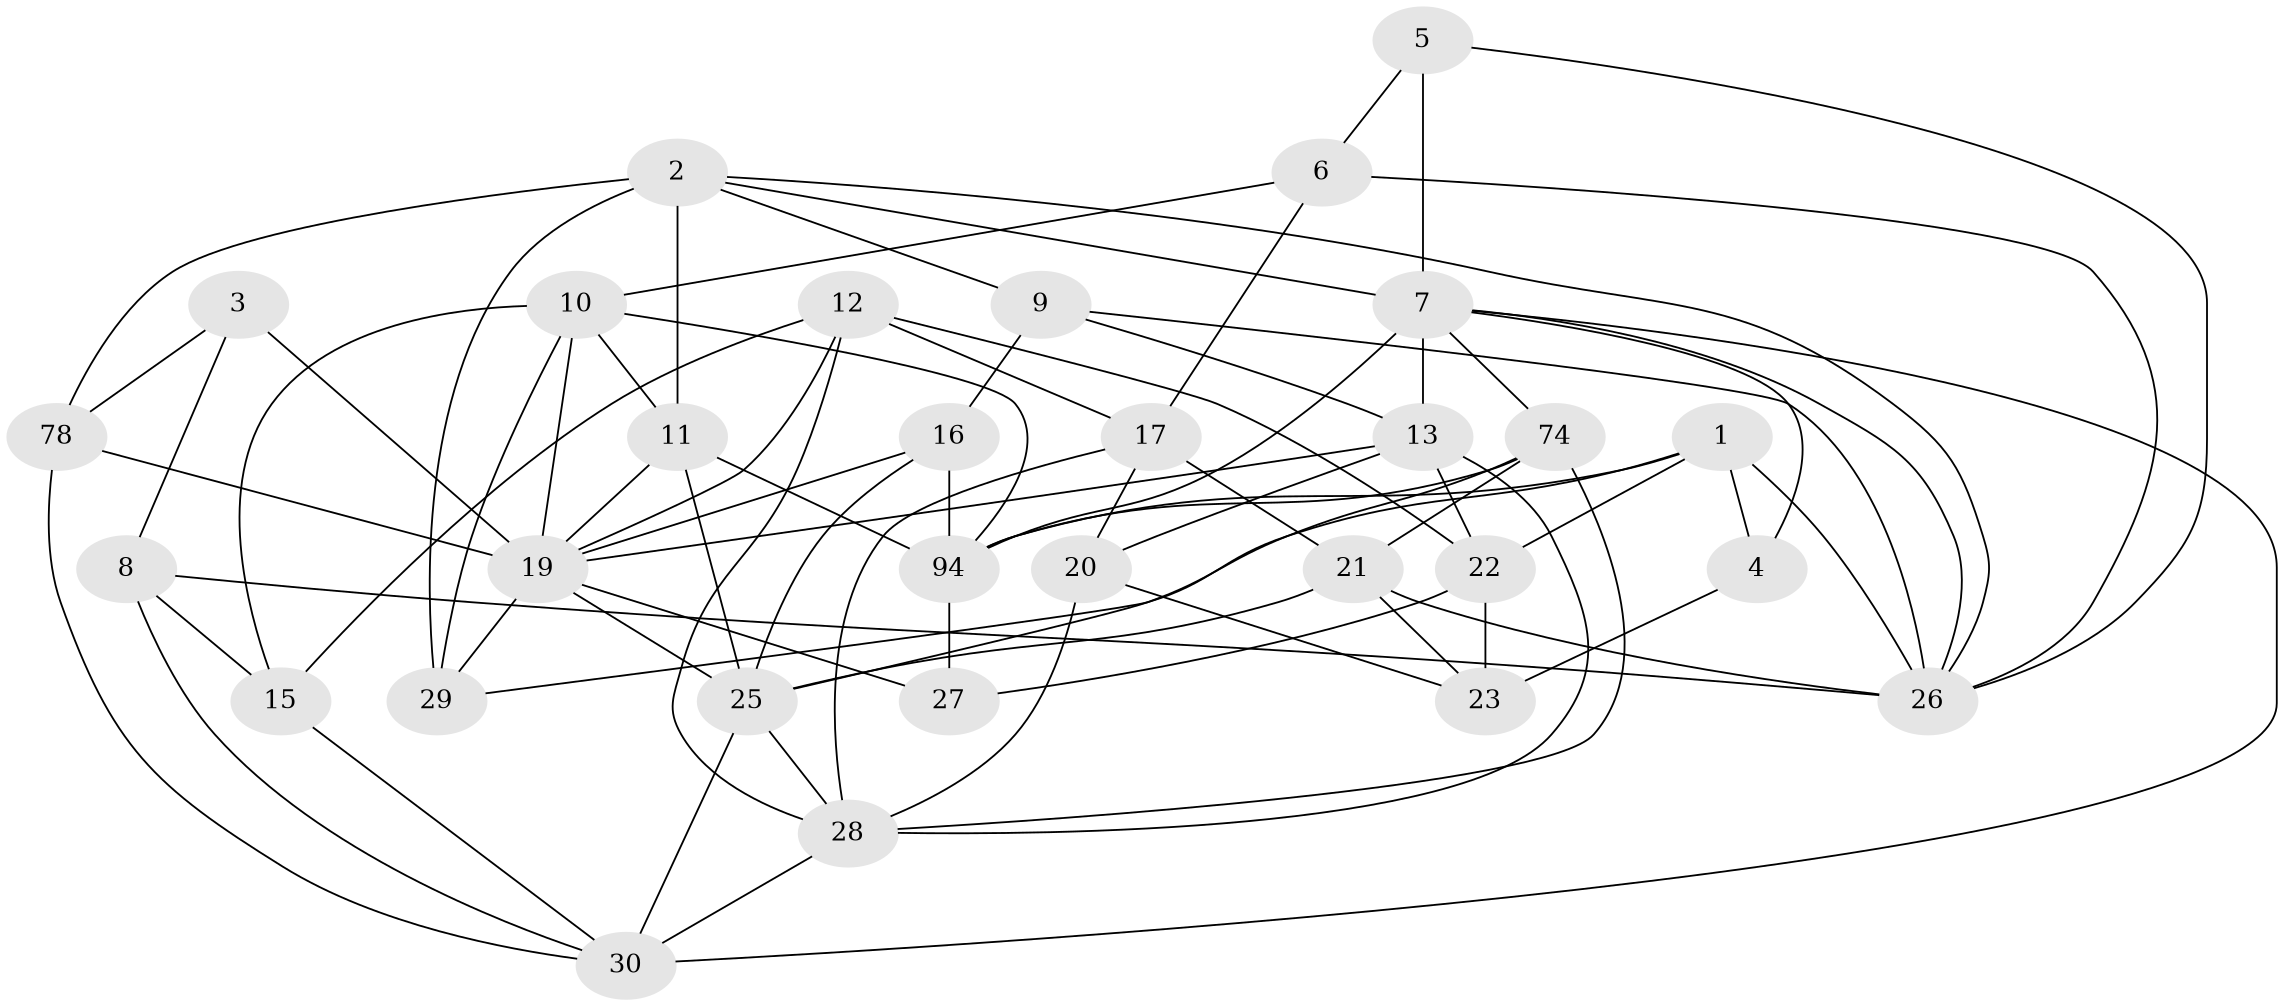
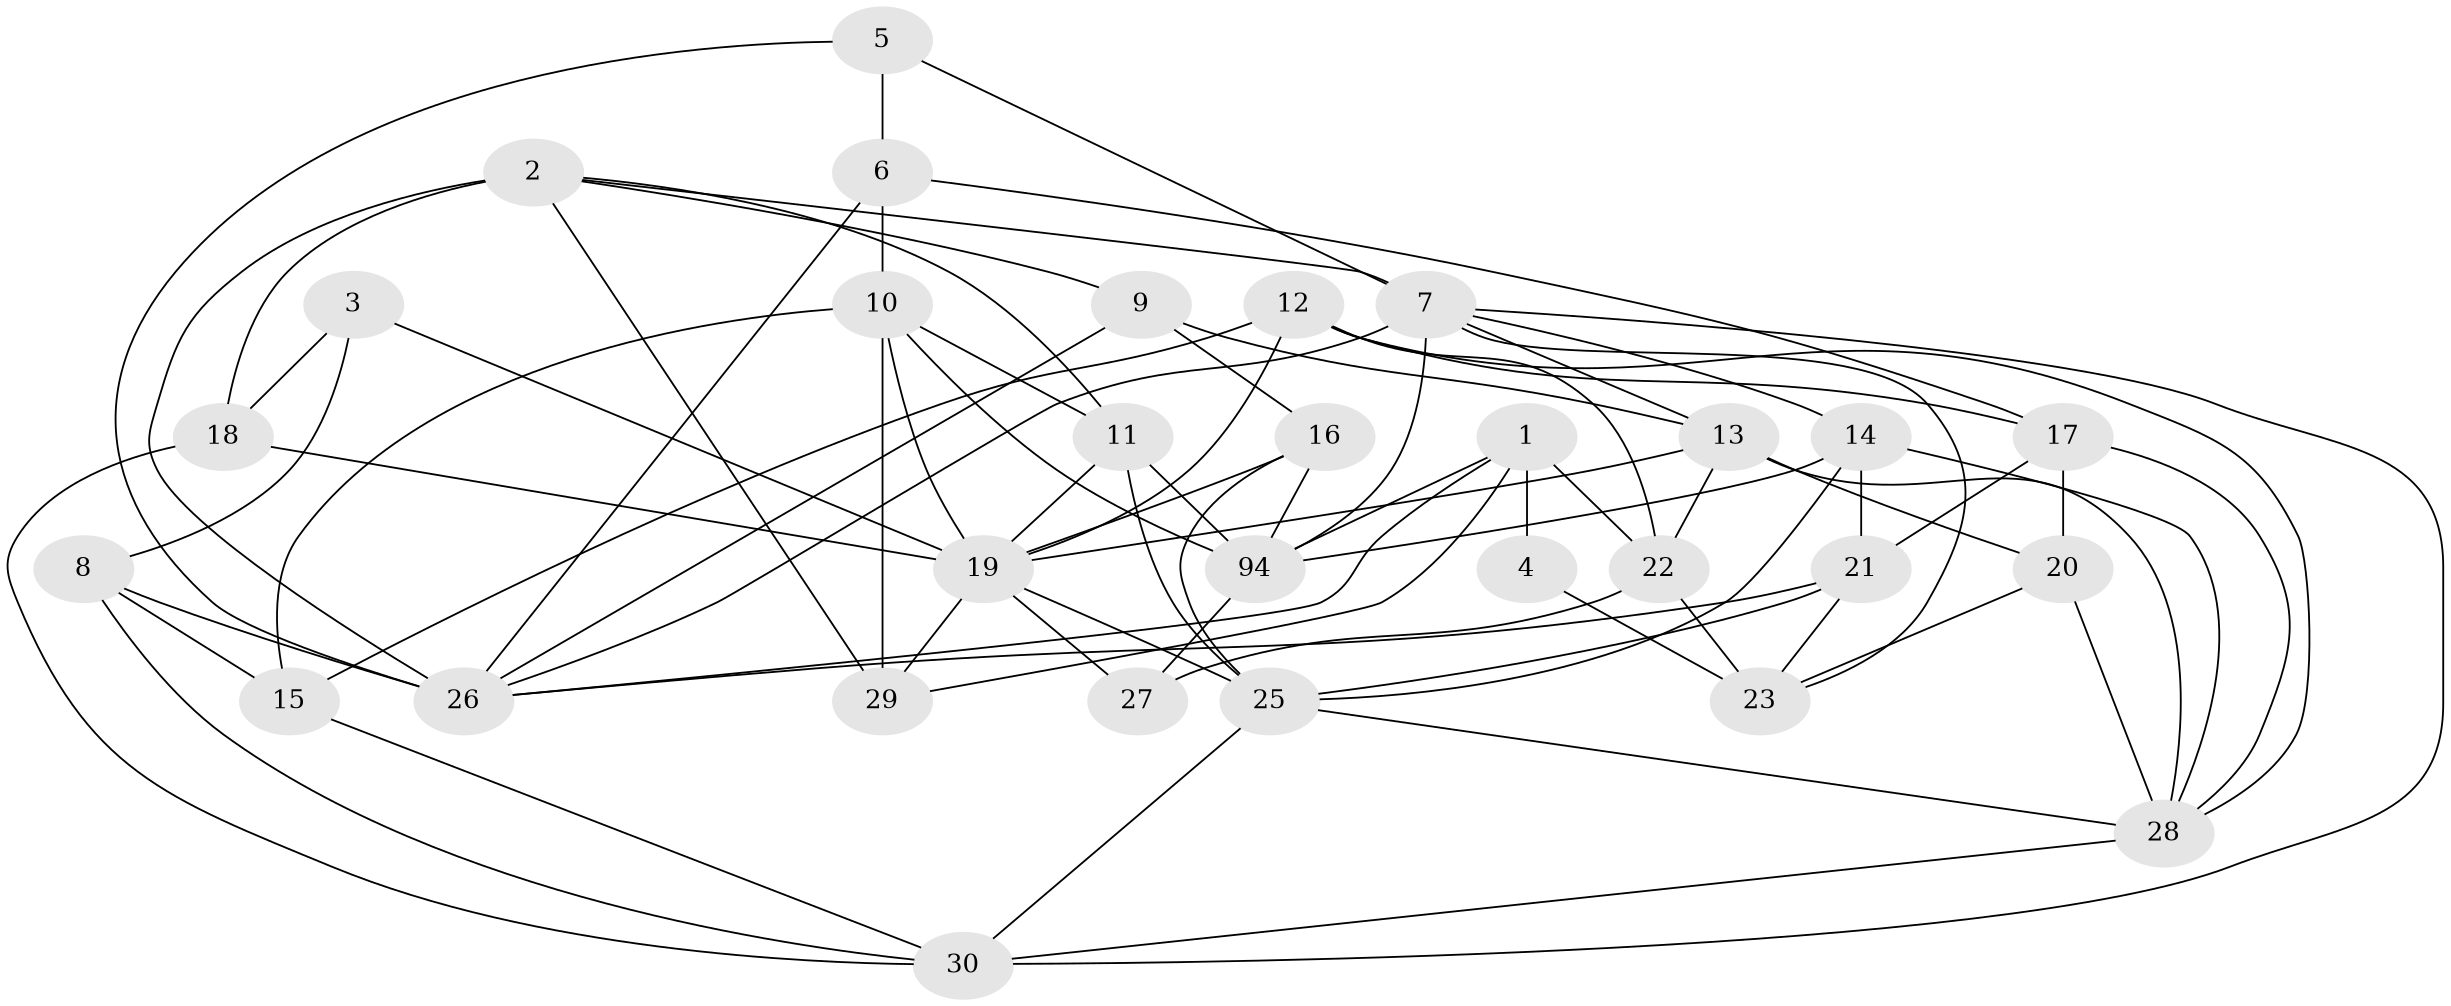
edge "7" -- "4": now "7" -- "23"
node "78": label "78" -> "18"
node "74": label "74" -> "14"
